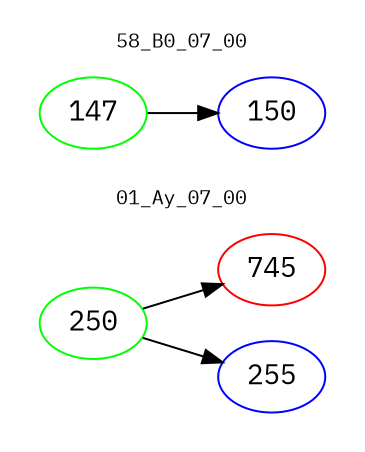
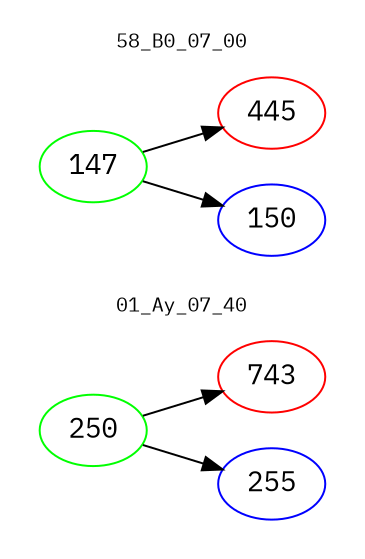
node "445": added
cluster "01_Ay_07_00": label "01_Ay_07_00" -> "01_Ay_07_40"
node "745": label "745" -> "743"
